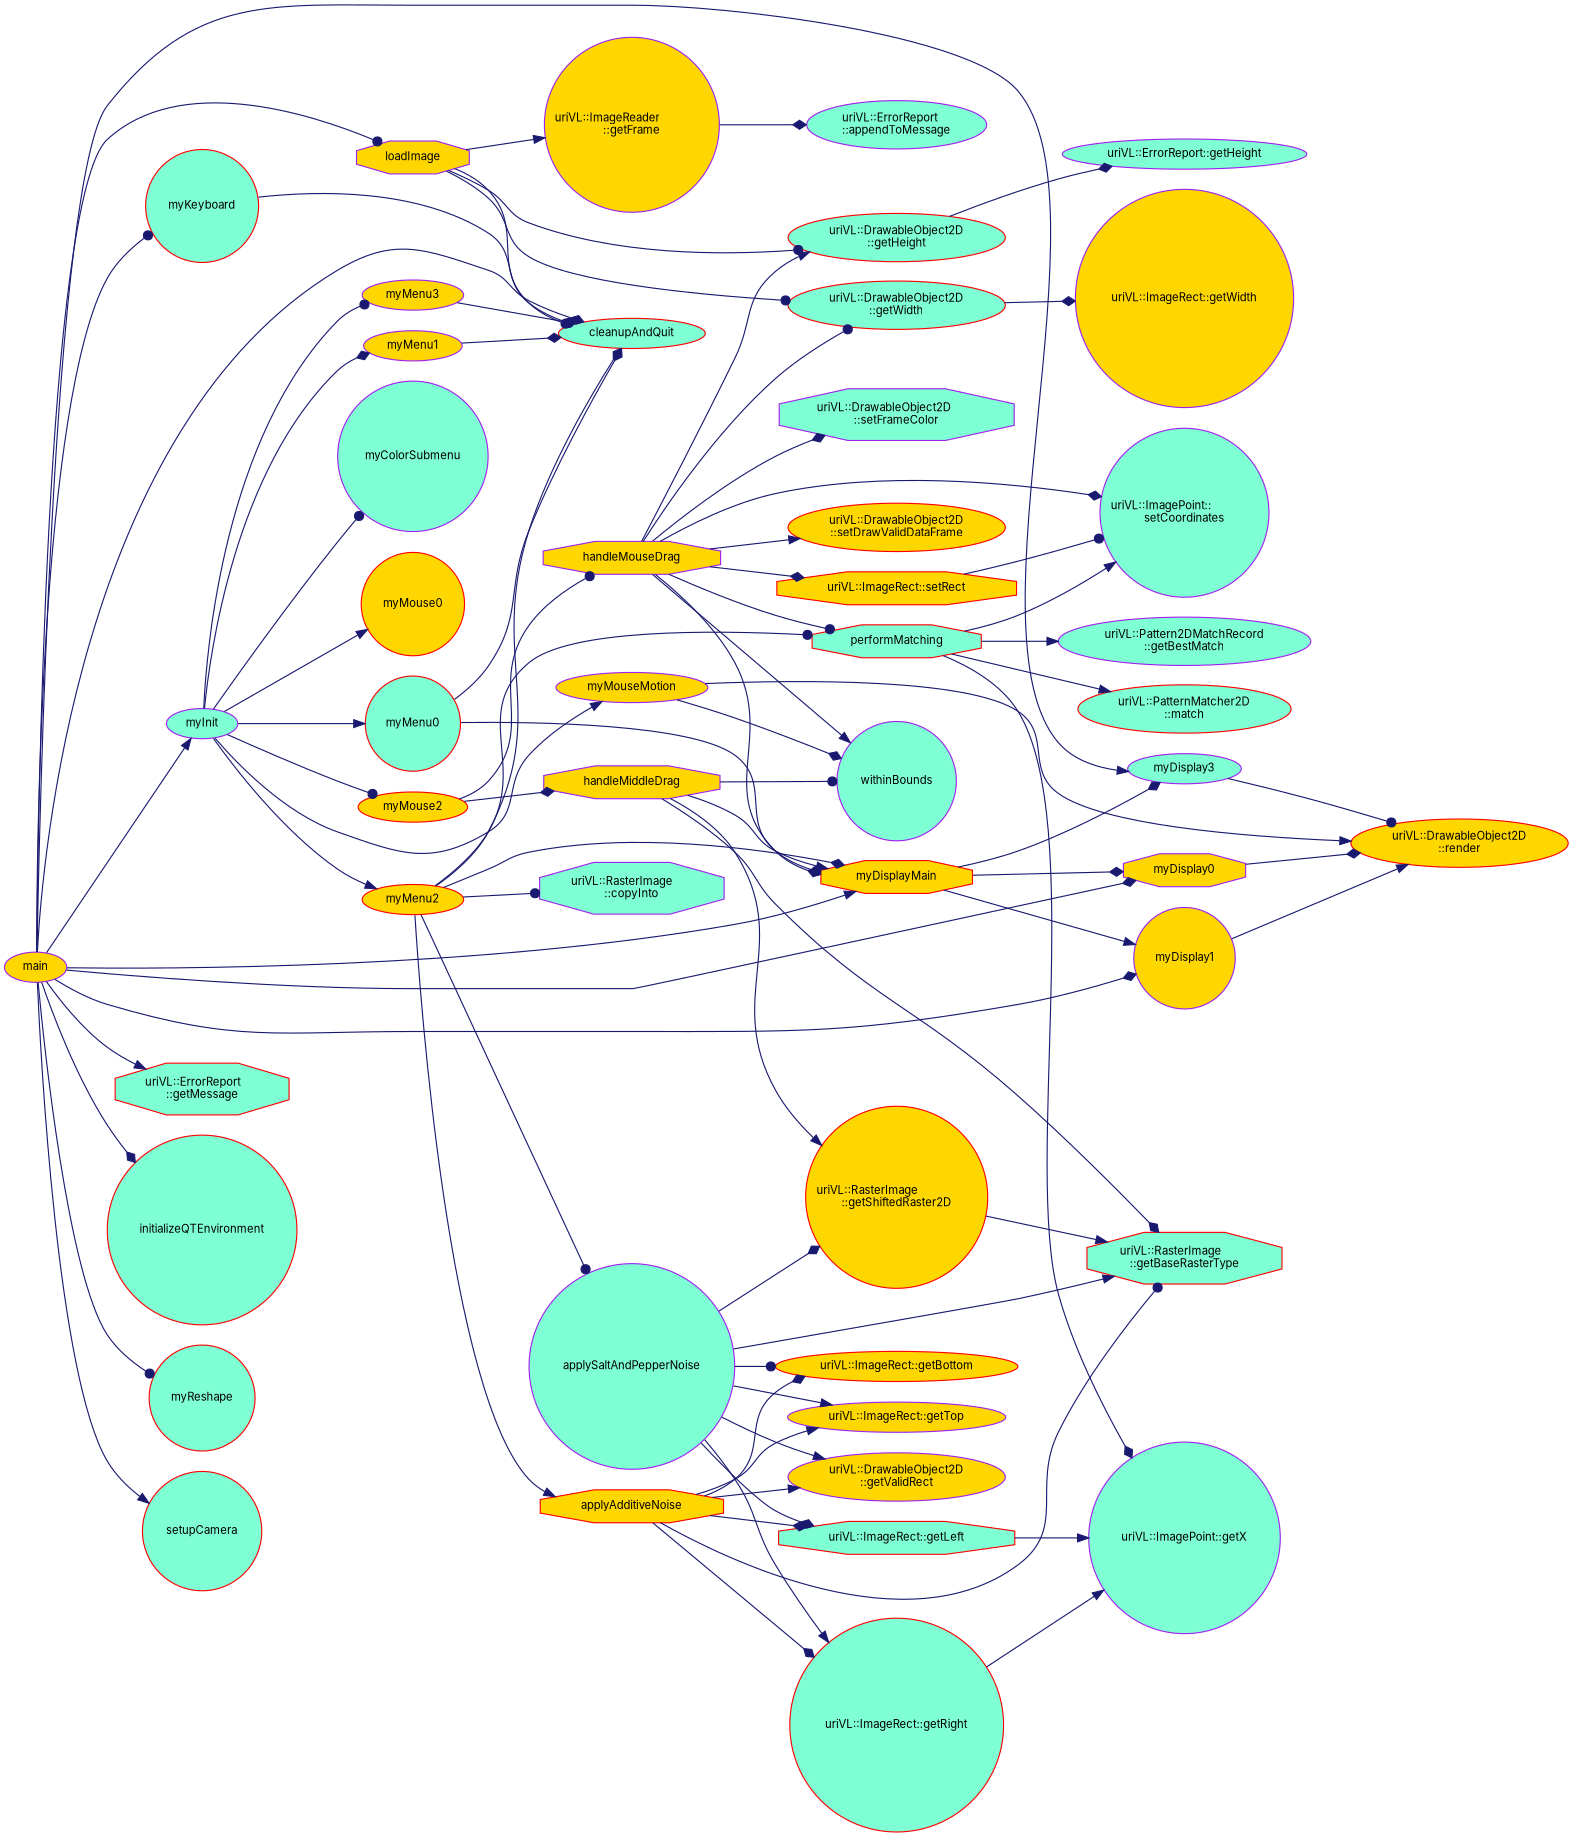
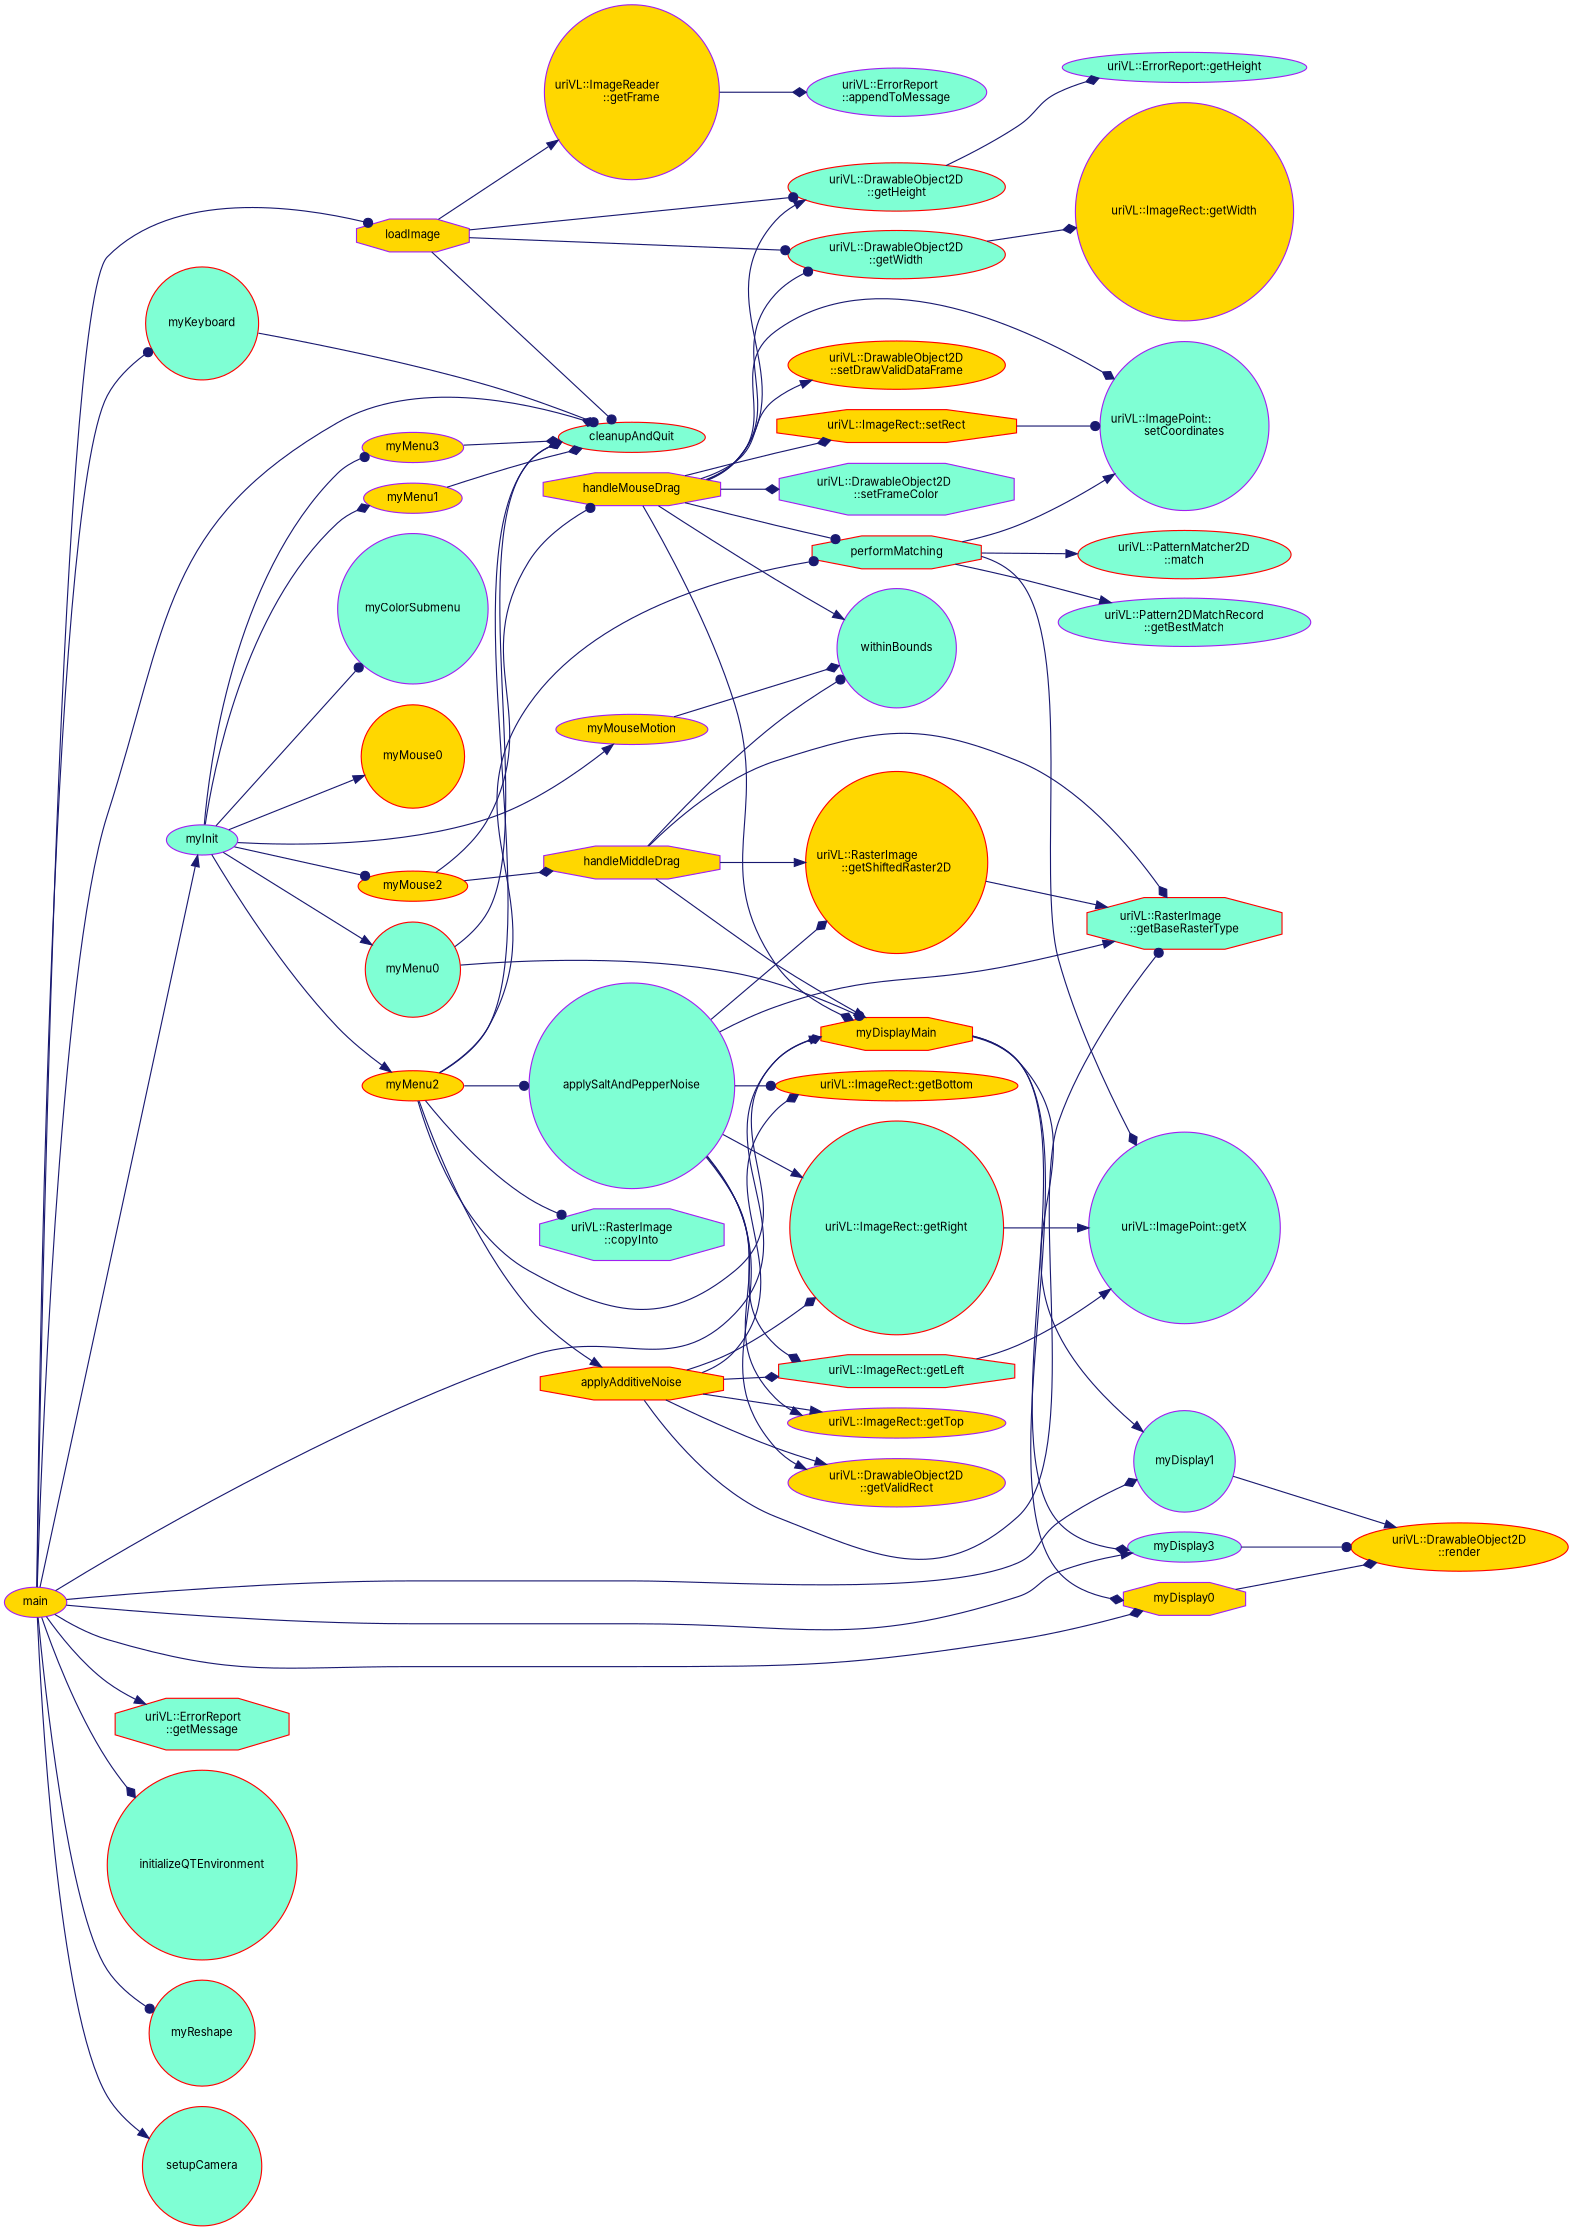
edge "myMouseMotion" -> "uriVL::DrawableObject2D ::render": removed
node "myDisplay1": fillcolor gold -> aquamarine
